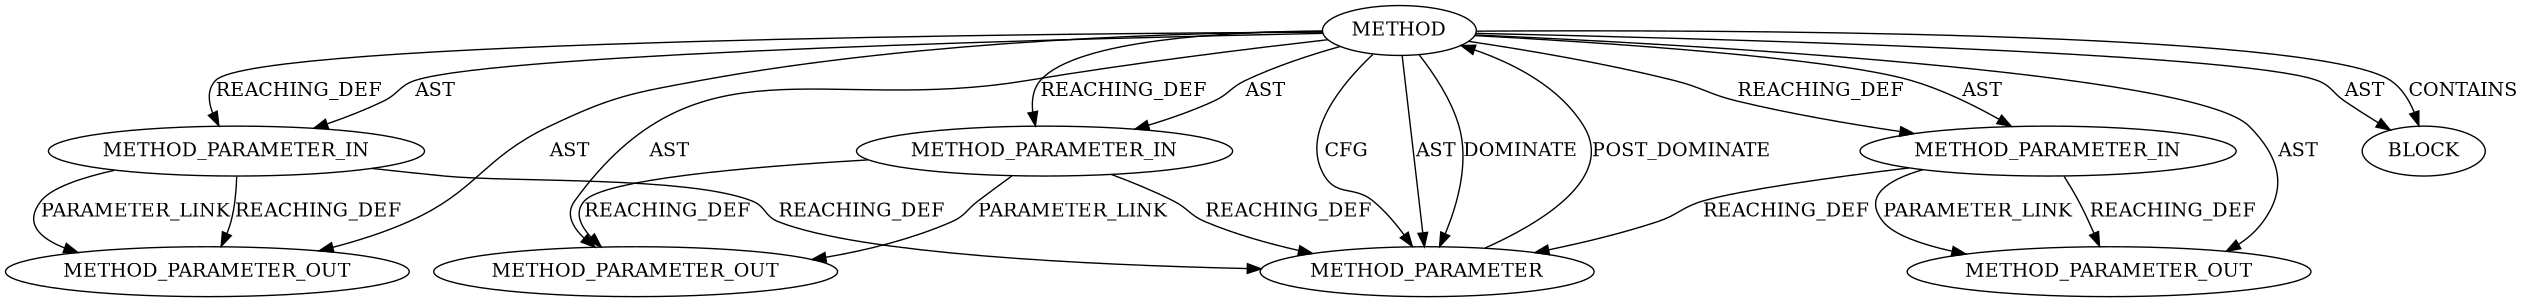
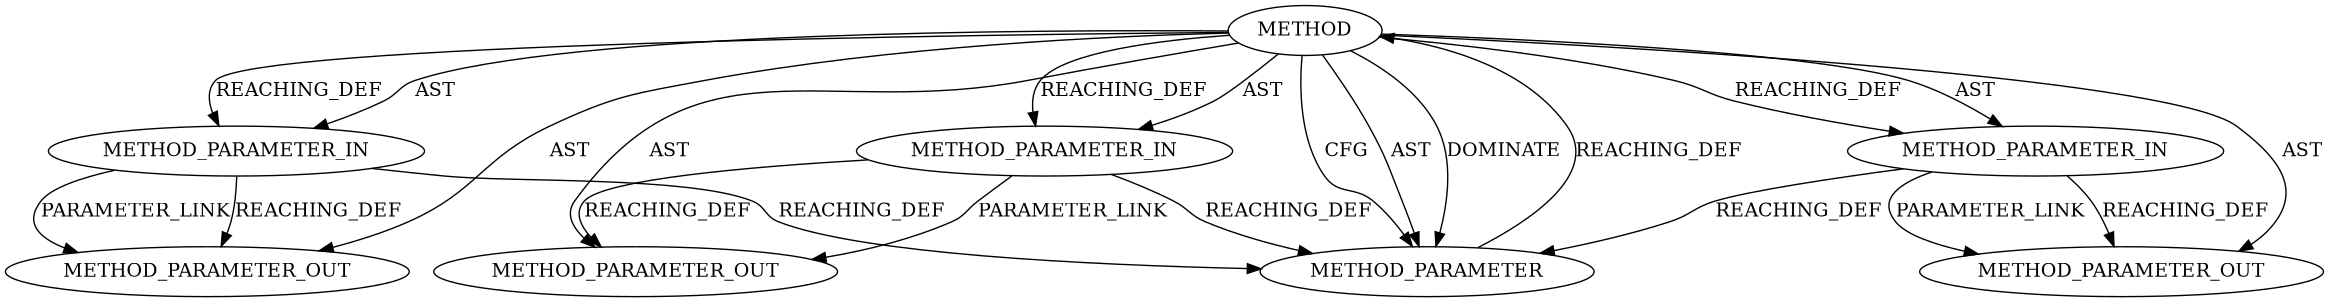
edge "METHOD_PARAMETER" -> "METHOD": label "POST_DOMINATE" -> "REACHING_DEF"
node "BLOCK": removed
